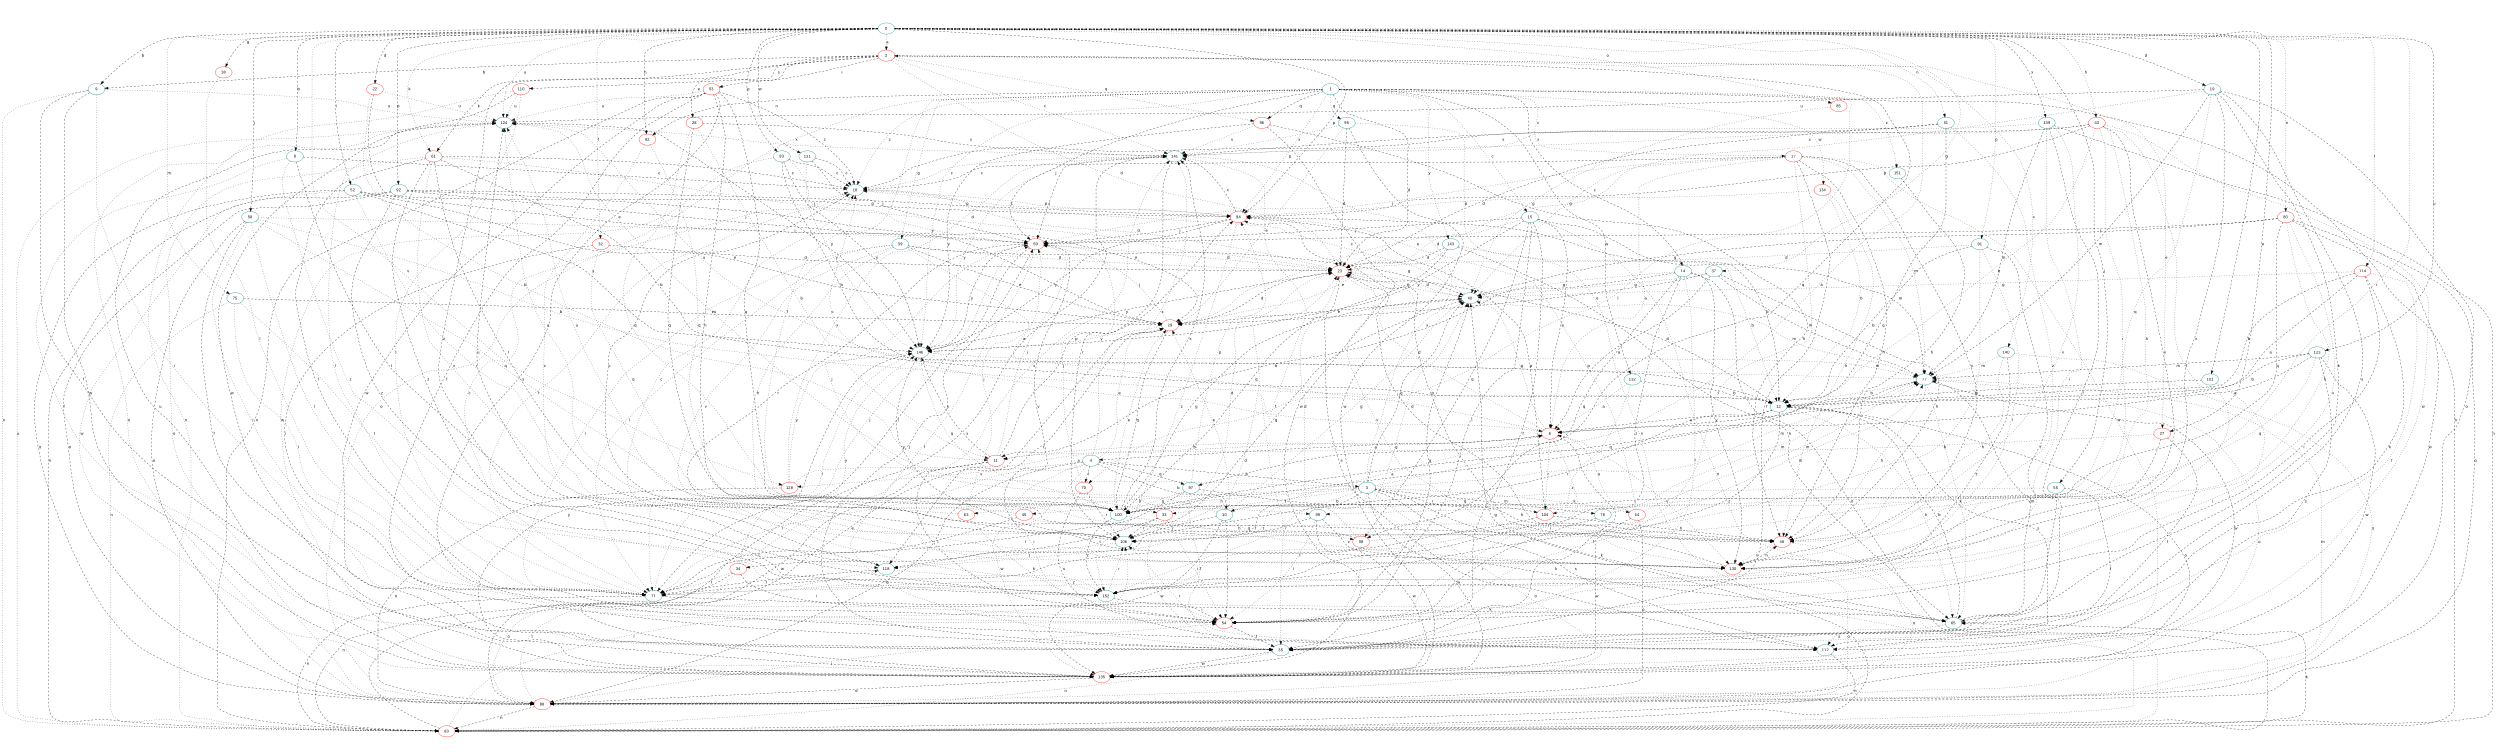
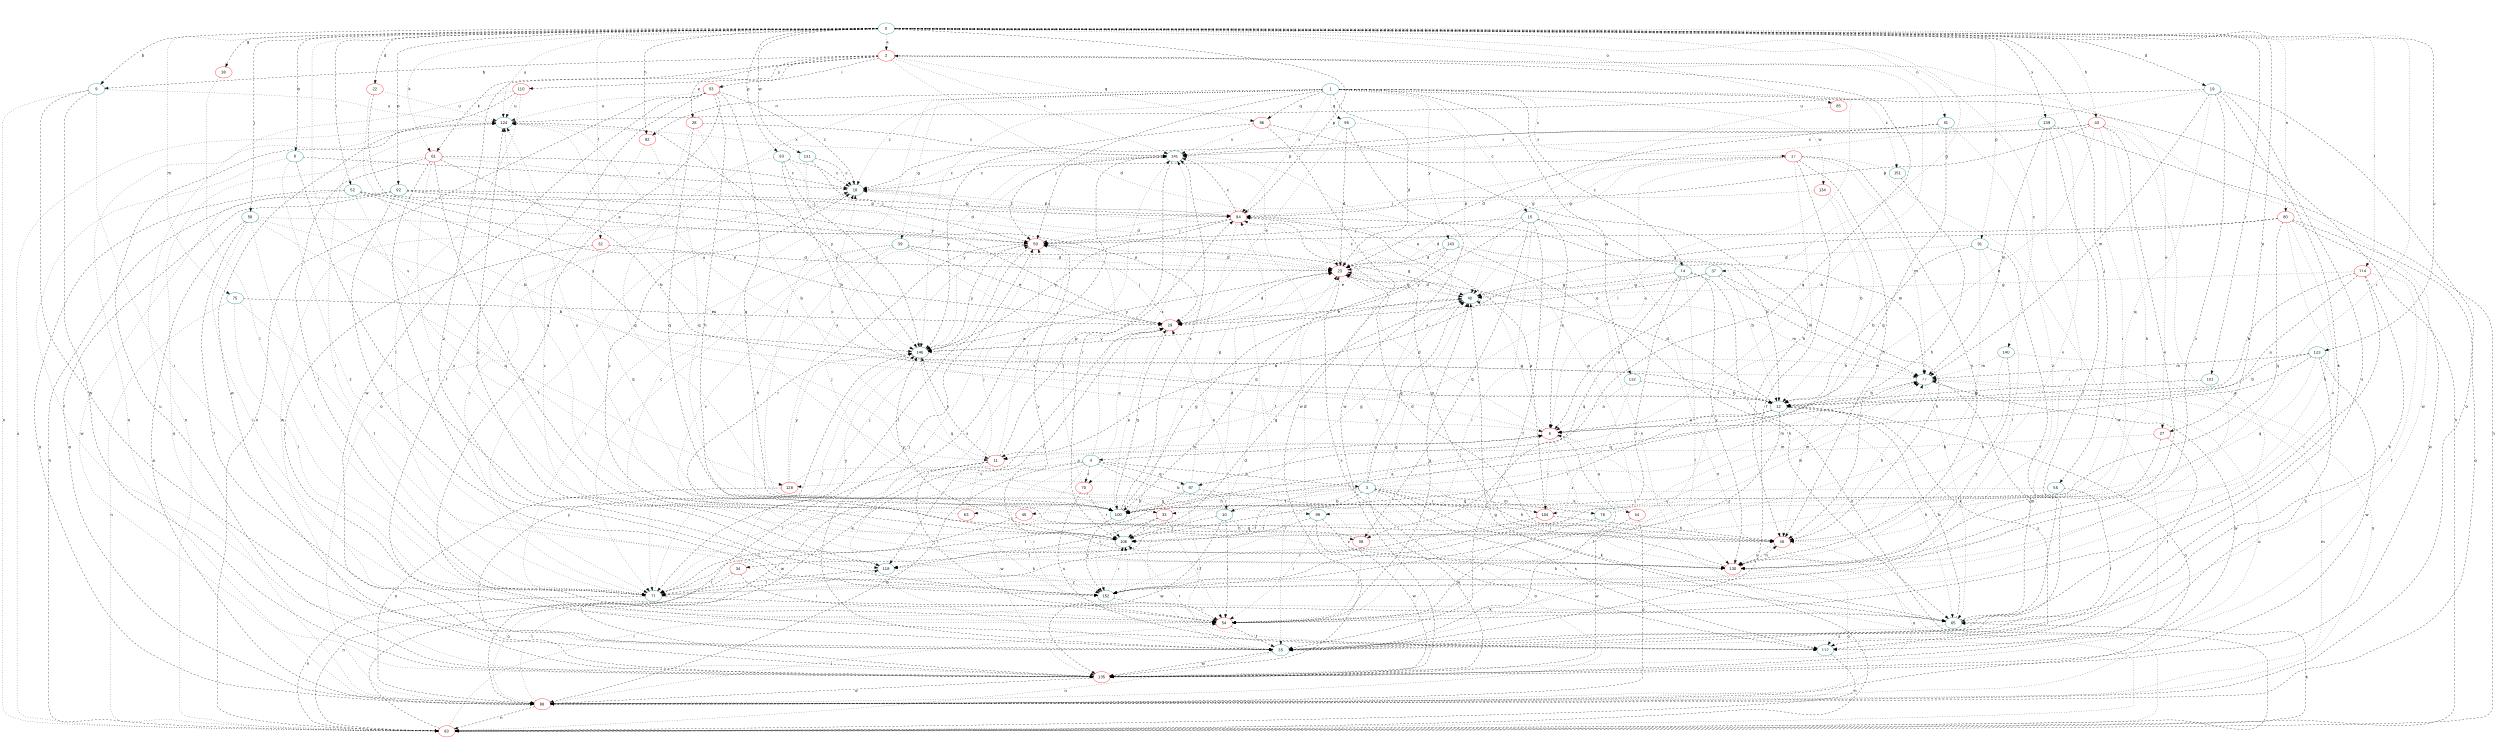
edge "15" -> "54": style dashed -> dotted
